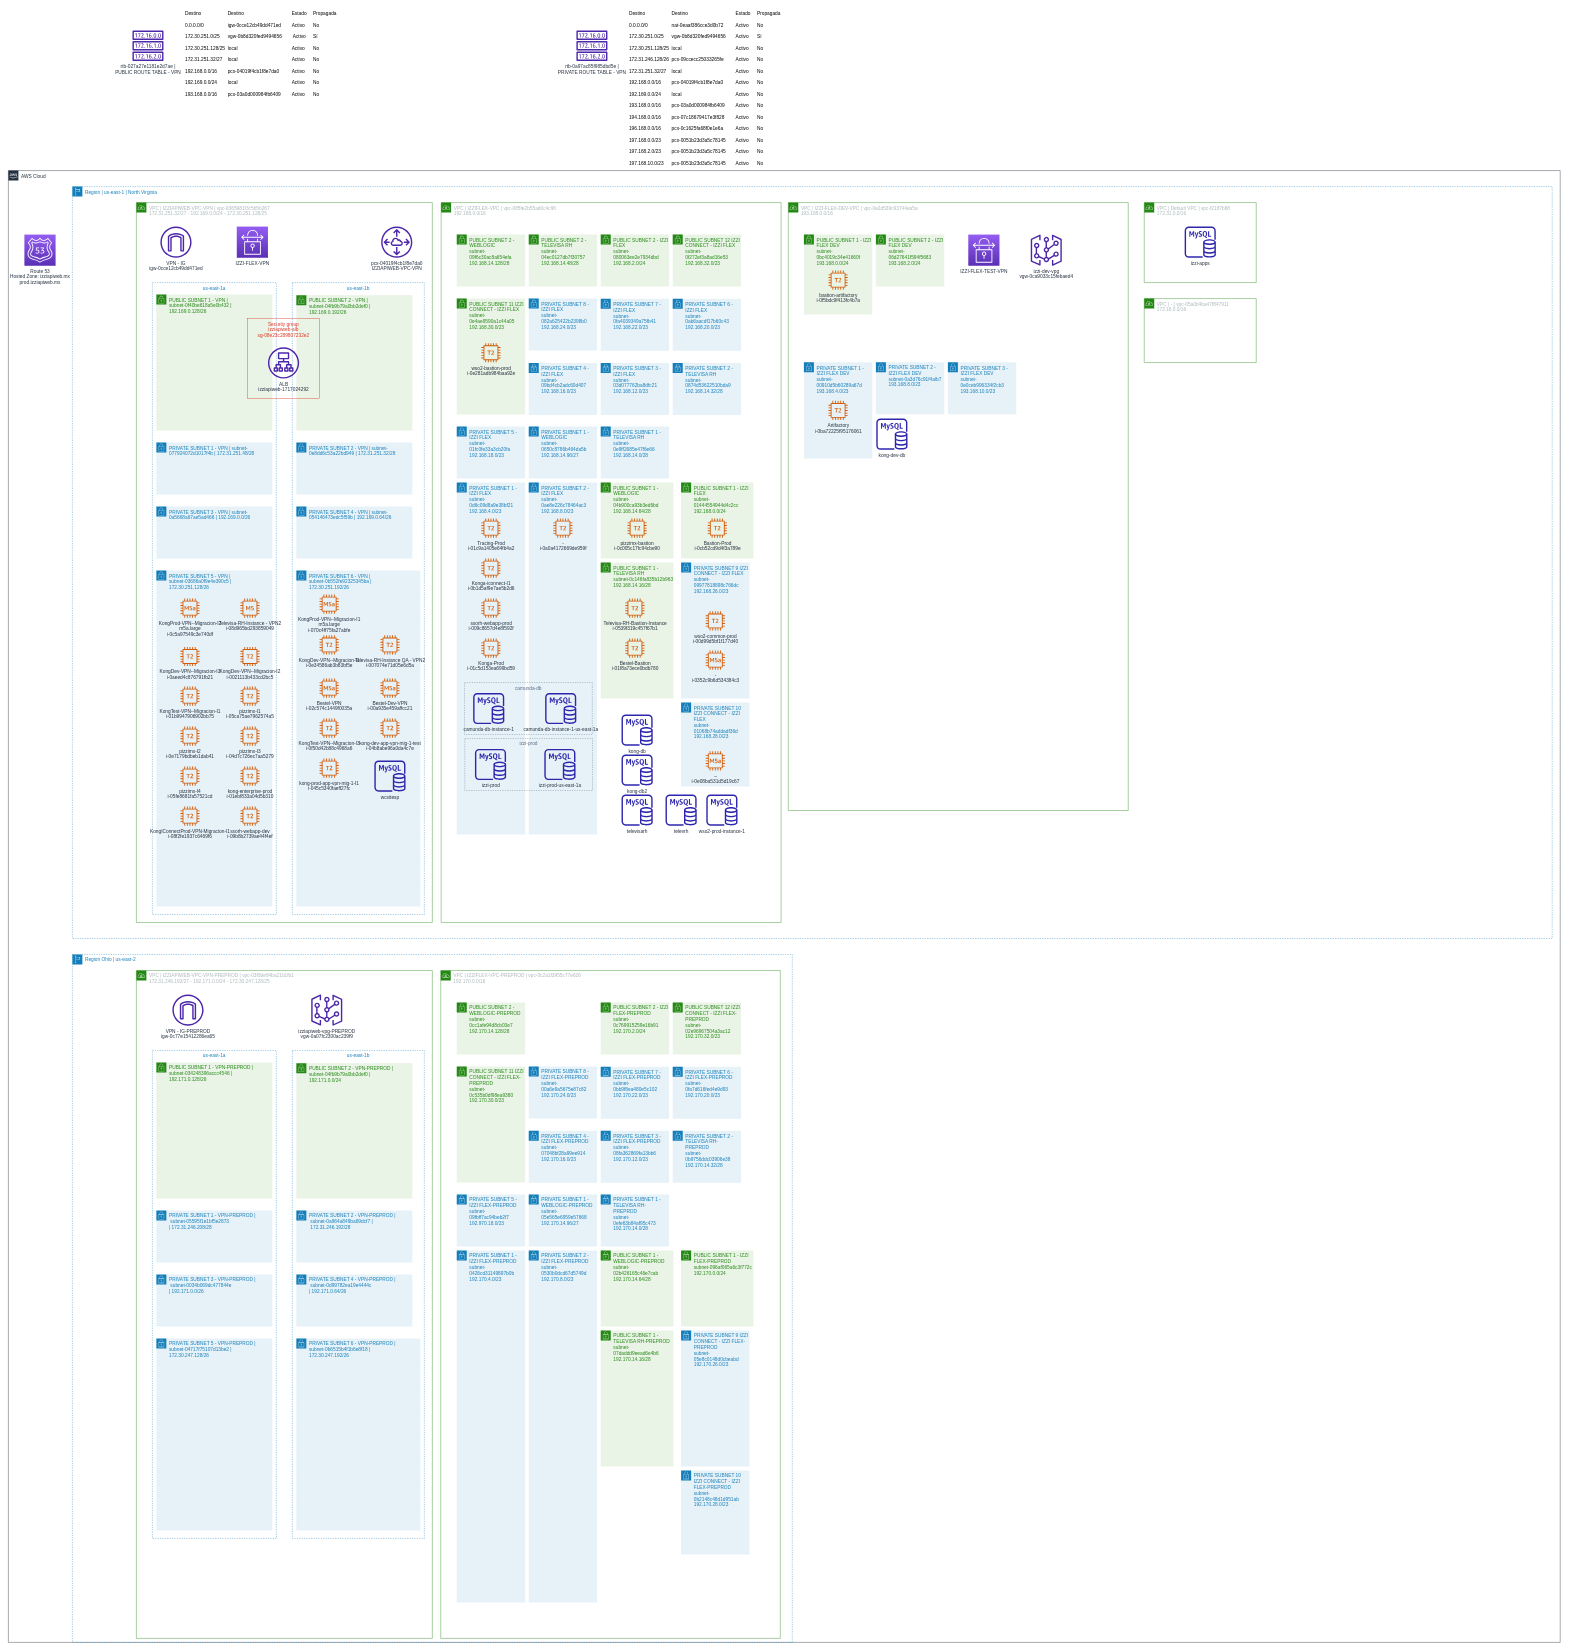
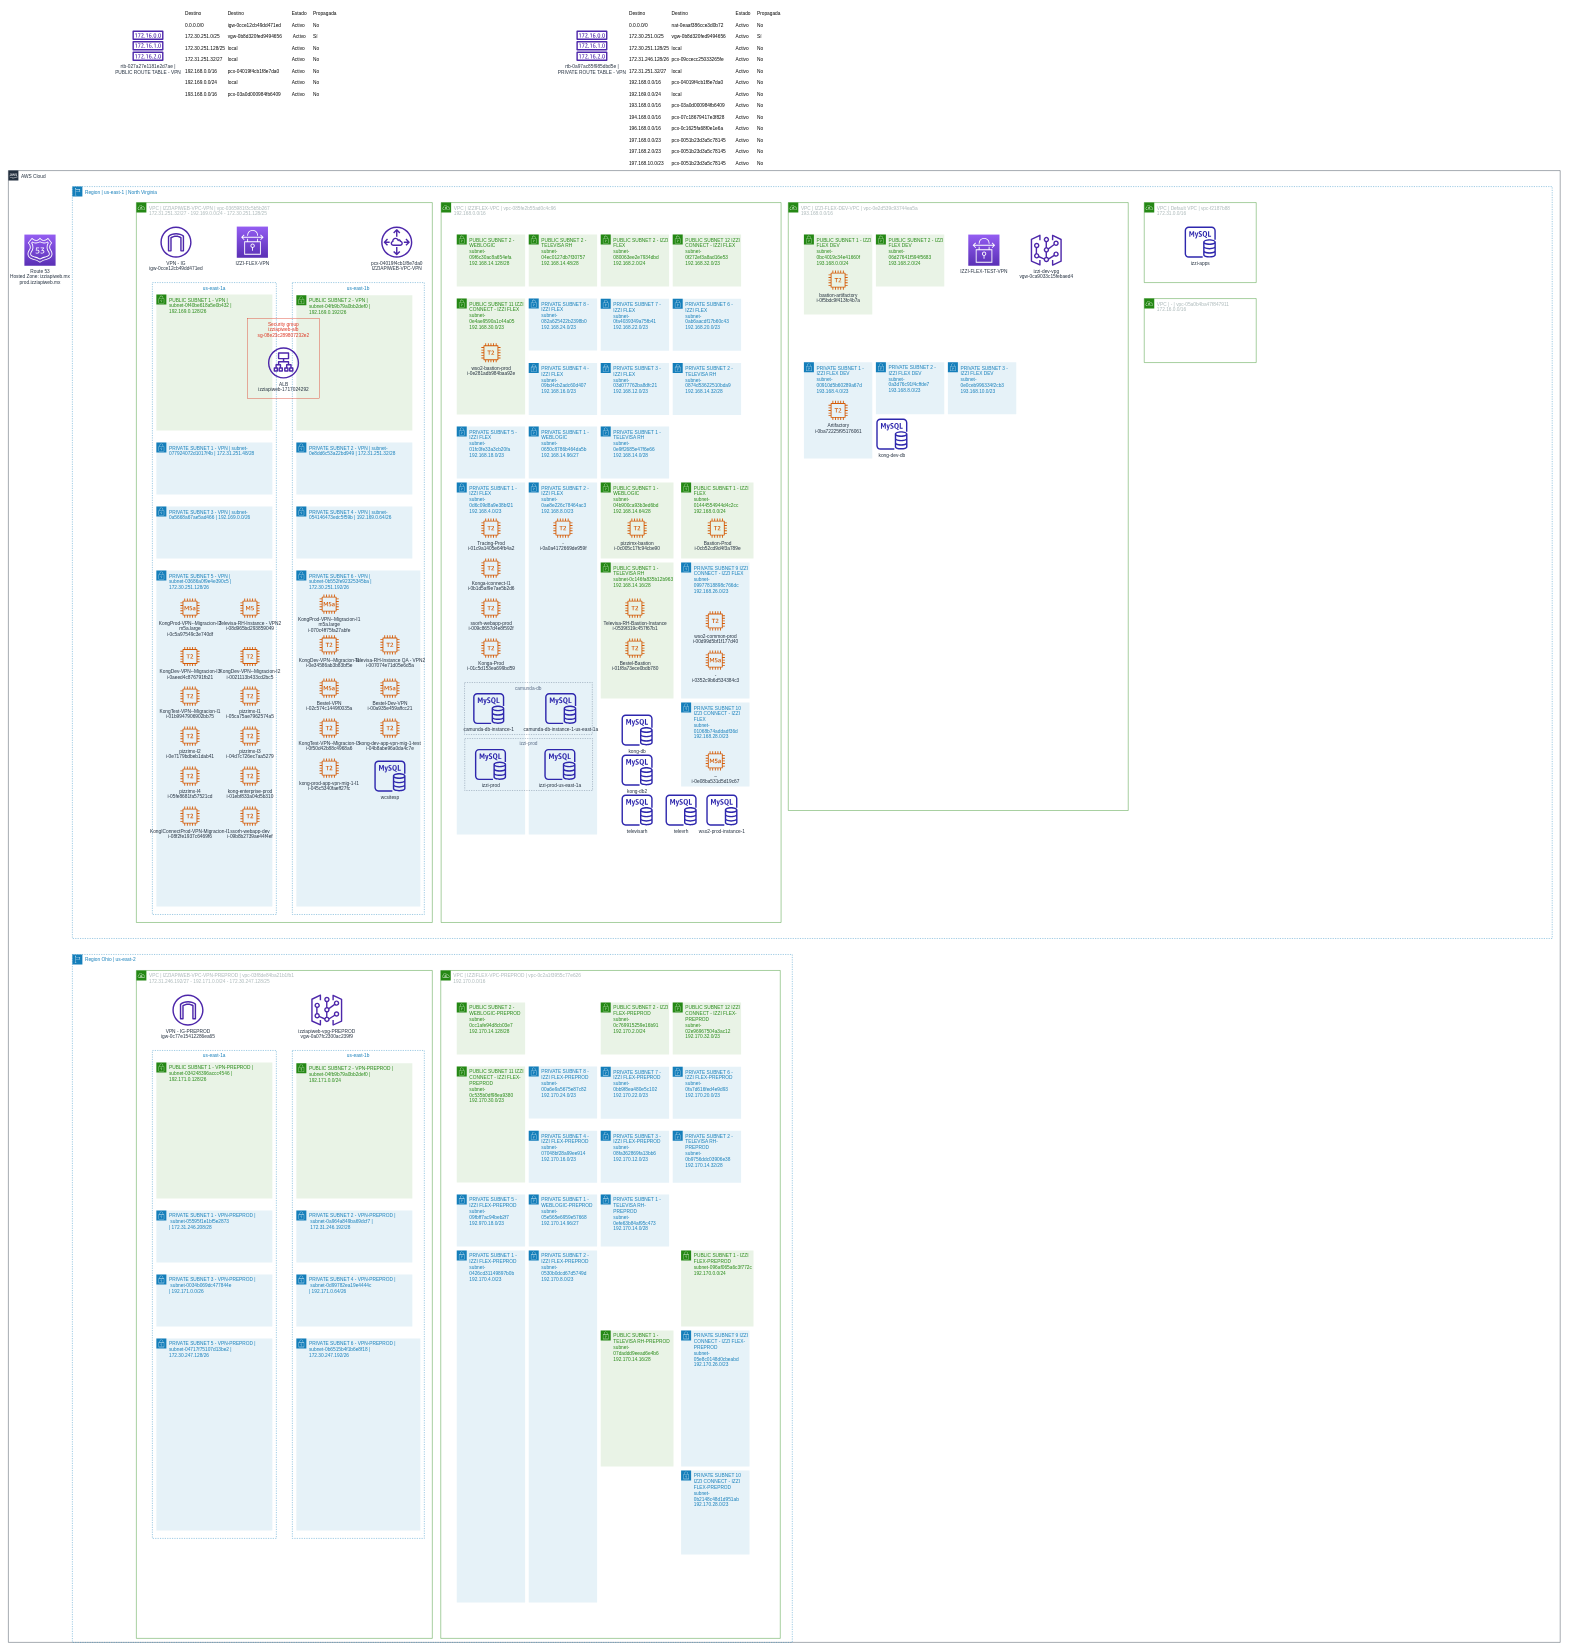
node "PRIVATE SUBNET 2 - IZZI FLEX DEV subnet-0a3d76c91f4alb7 193.168.8.0/23": label "PRIVATE SUBNET 2 - IZZI FLEX DEV subnet-0a3d76c91f4alb7 193.168.8.0/23" -> "PRIVATE SUBNET 2 - IZZI FLEX DEV subnet-0a3d76c91f4cffde7 193.168.8.0/23"
node "PUBLIC SUBNET 1 - WEBLOGIC-PREPROD subnet-02b426165c46e7cab 192.170.14.64/28": removed
